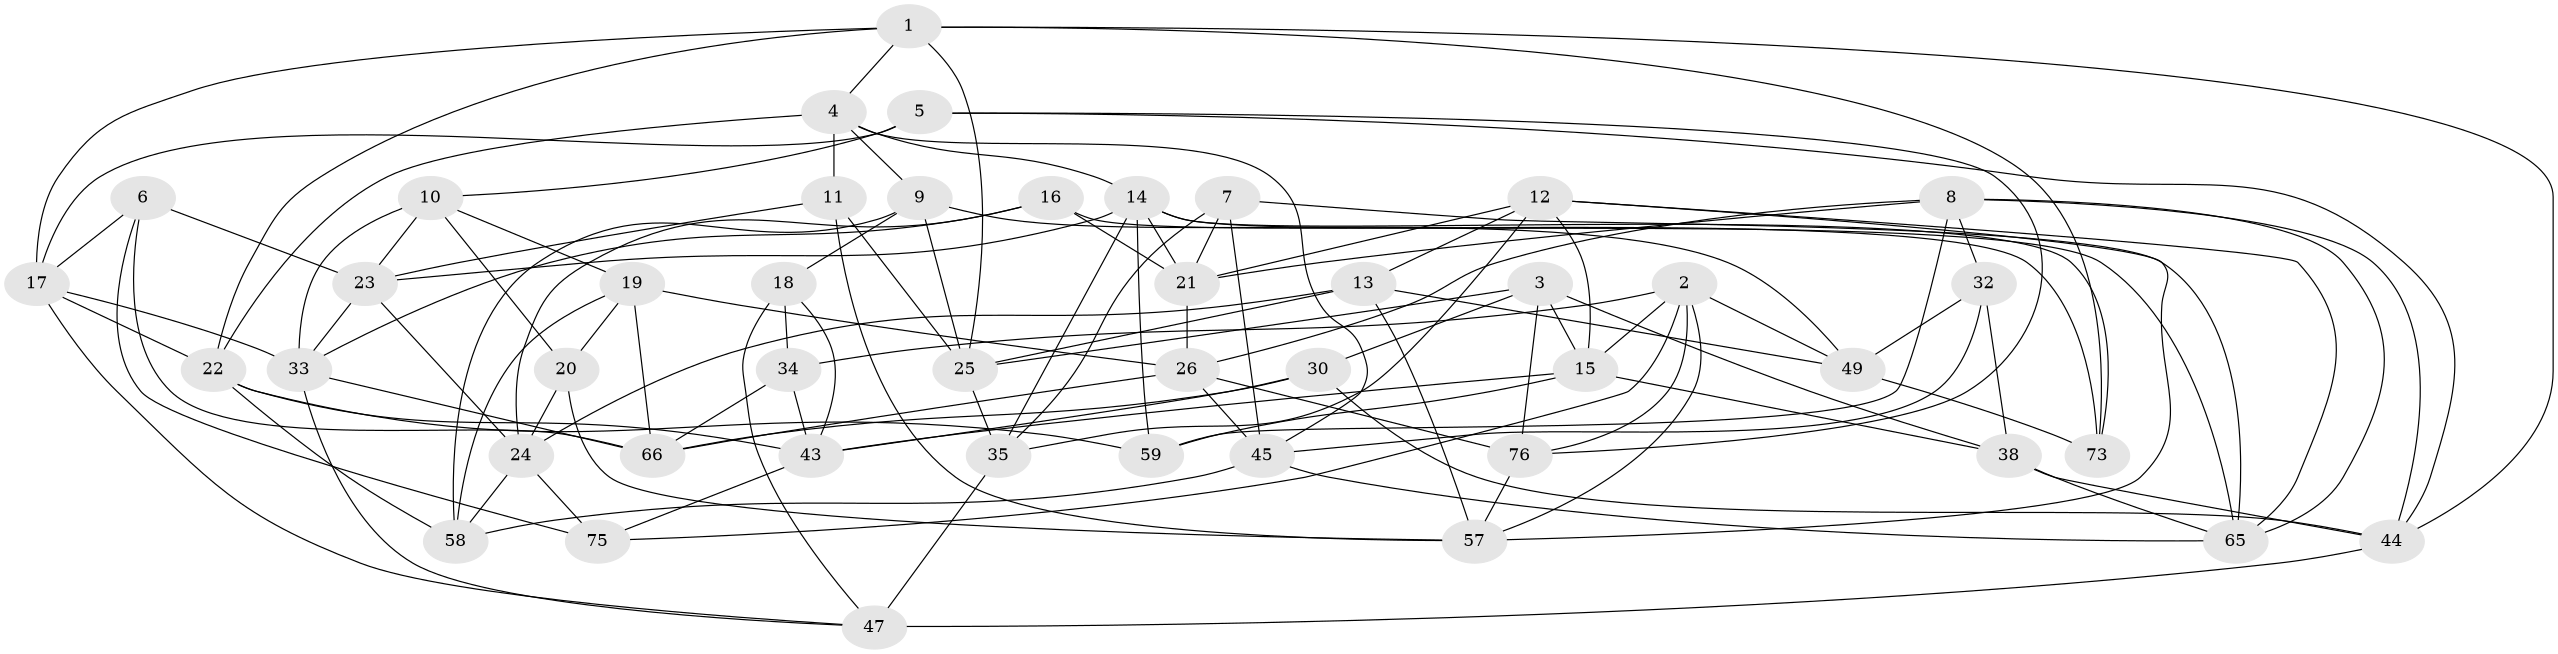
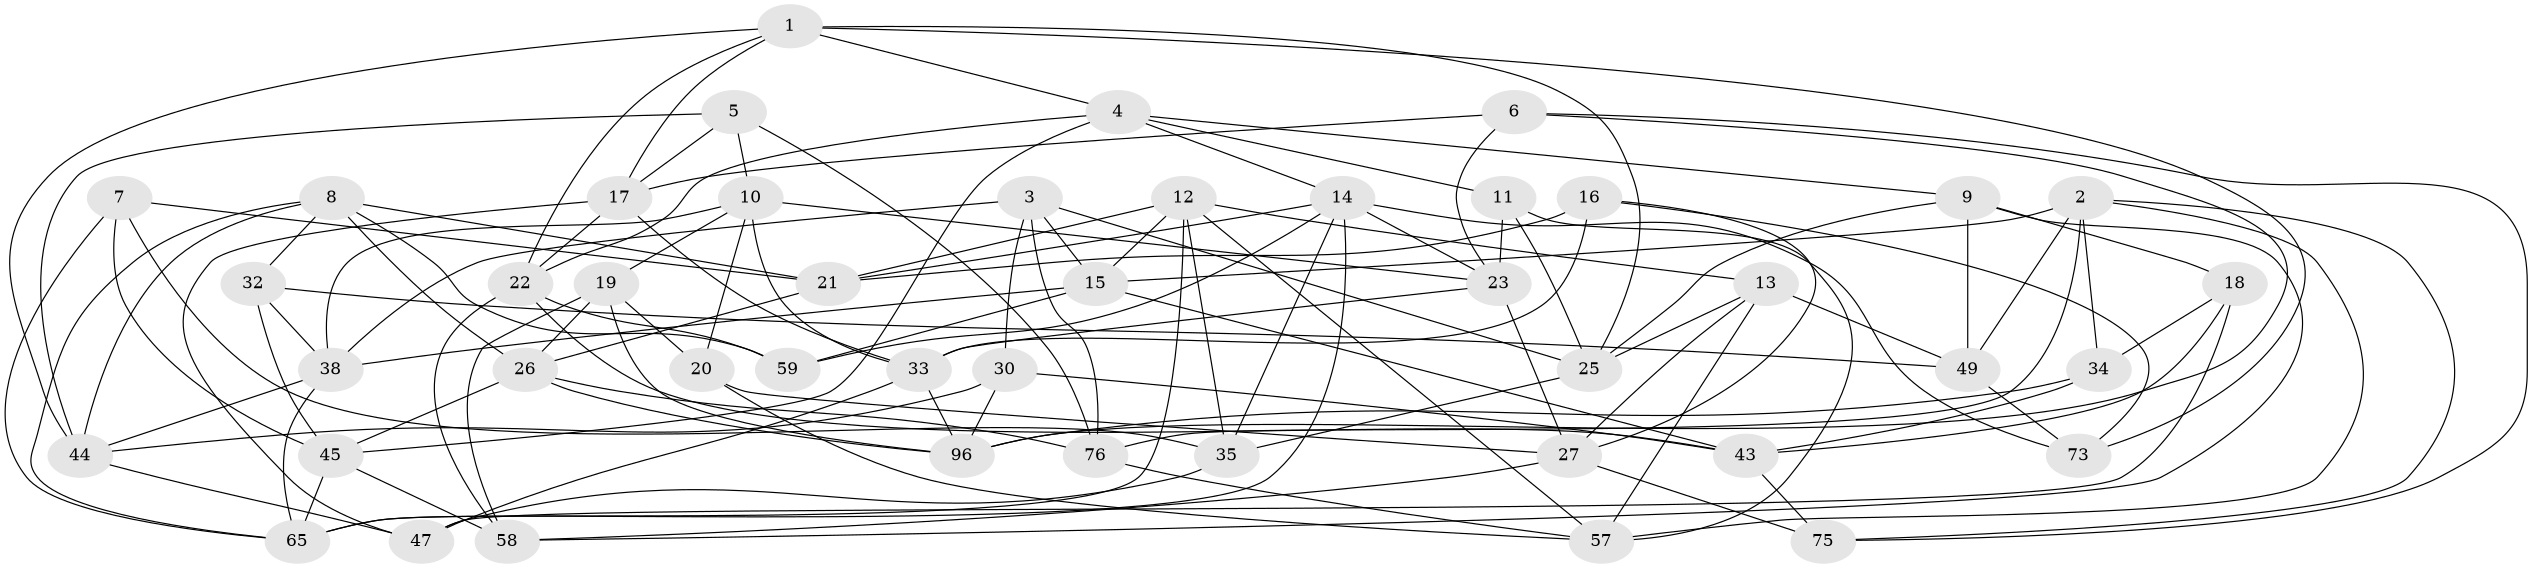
edge "10" -- "38": added
node "24": label "24" -> "27"
node "66": label "66" -> "96"
